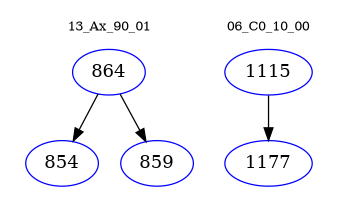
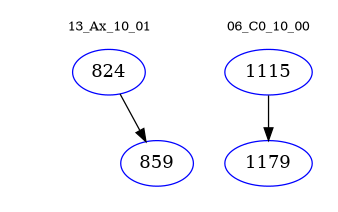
cluster "13_Ax_90_01": label "13_Ax_90_01" -> "13_Ax_10_01"
node "864": label "864" -> "824"
node "854": removed
node "1177": label "1177" -> "1179"
